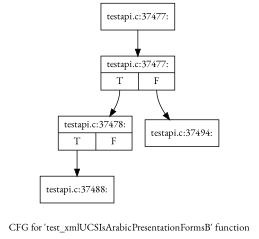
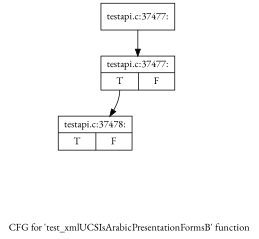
node "testapi.c:37494:": removed
node "testapi.c:37488:": removed
